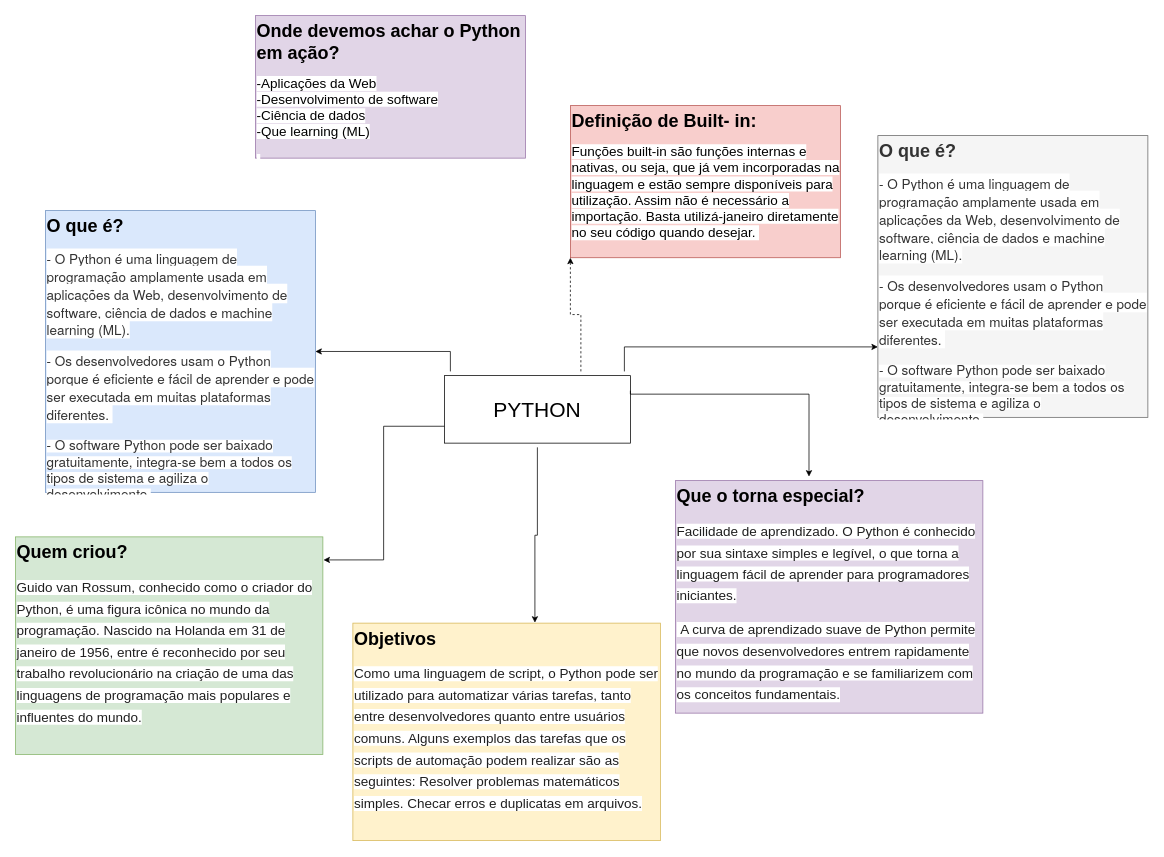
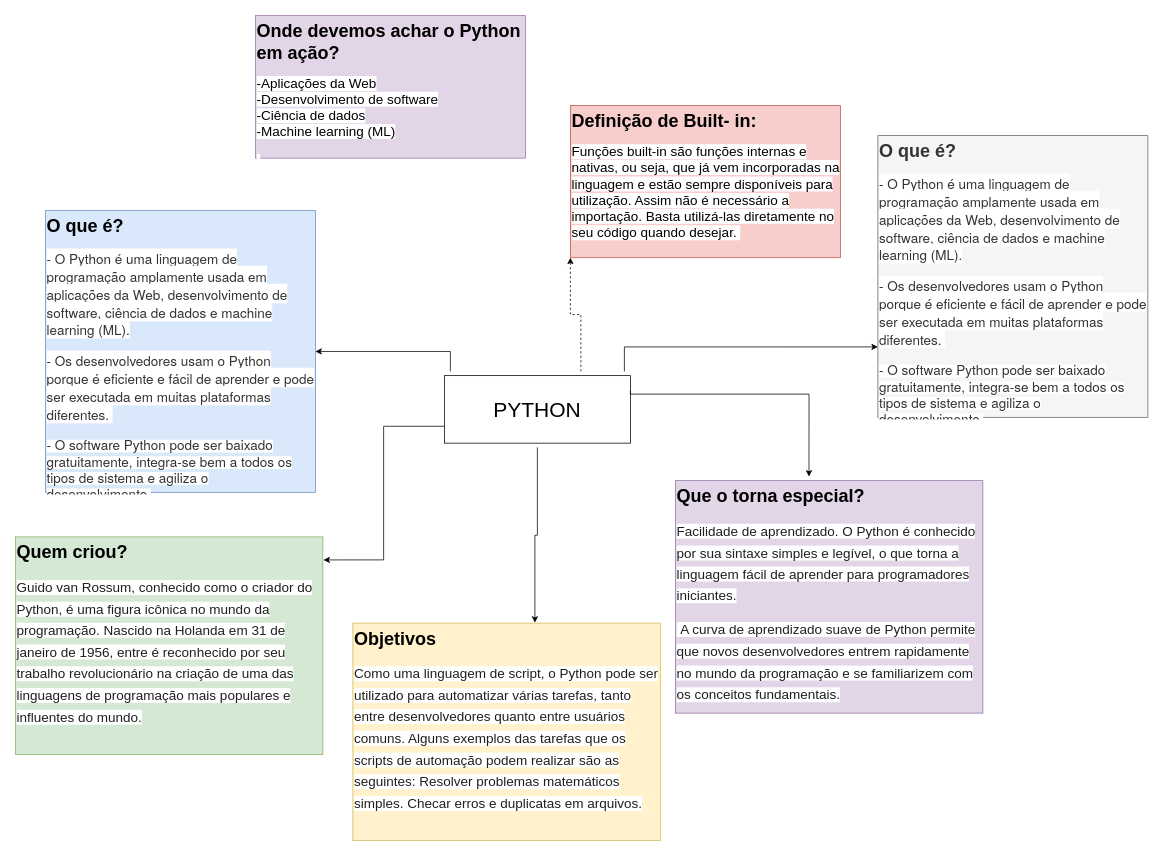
node "Onde devemos achar o Python em ação? -Aplicações da Web -Desenvolvimento de software -Ciência de dados -Que learning (ML)": label "Onde devemos achar o Python em ação? -Aplicações da Web -Desenvolvimento de software -Ciência de dados -Que learning (ML)" -> "Onde devemos achar o Python em ação? -Aplicações da Web -Desenvolvimento de software -Ciência de dados -Machine learning (ML)"
node "Definição de Built- in: Funções built-in são funções internas e nativas, ou seja, que já vem incorporadas na linguagem e estão sempre disponíveis para utilização. Assim não é necessário a importação. Basta utilizá-janeiro diretamente no seu código quando desejar.": label "Definição de Built- in: Funções built-in são funções internas e nativas, ou seja, que já vem incorporadas na linguagem e estão sempre disponíveis para utilização. Assim não é necessário a importação. Basta utilizá-janeiro diretamente no seu código quando desejar." -> "Definição de Built- in: Funções built-in são funções internas e nativas, ou seja, que já vem incorporadas na linguagem e estão sempre disponíveis para utilização. Assim não é necessário a importação. Basta utilizá-las diretamente no seu código quando desejar."
